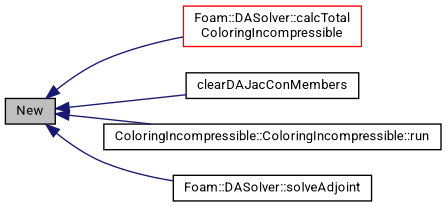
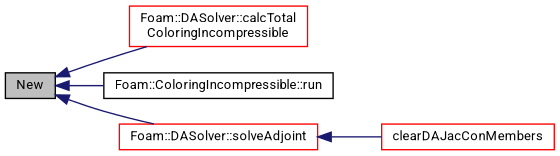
node "clearDAJacConMembers": color black -> red
edge "clearDAJacConMembers" -> "New": now "clearDAJacConMembers" -> "Foam::DASolver::solveAdjoint"
node "ColoringIncompressible::ColoringIncompressible::run": label "ColoringIncompressible::ColoringIncompressible::run" -> "Foam::ColoringIncompressible::run"
node "Foam::DASolver::solveAdjoint": color black -> red
